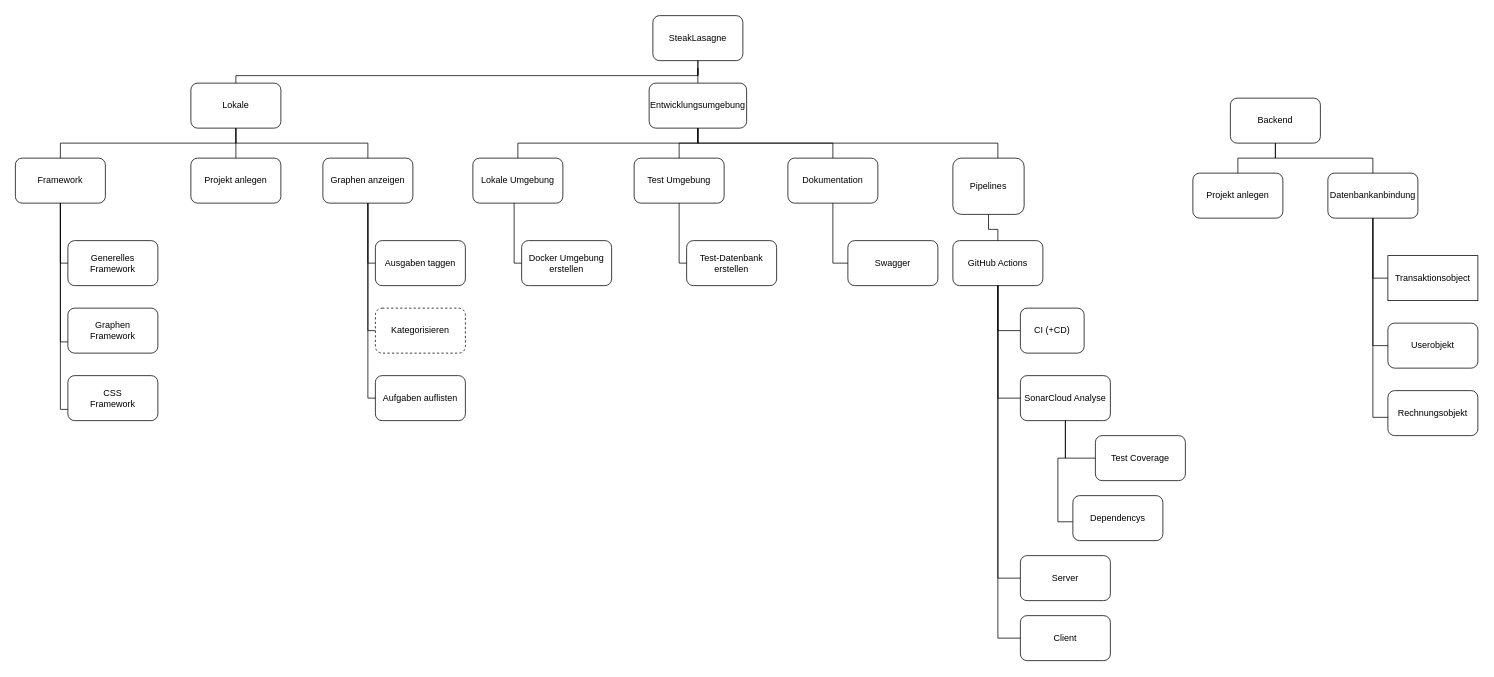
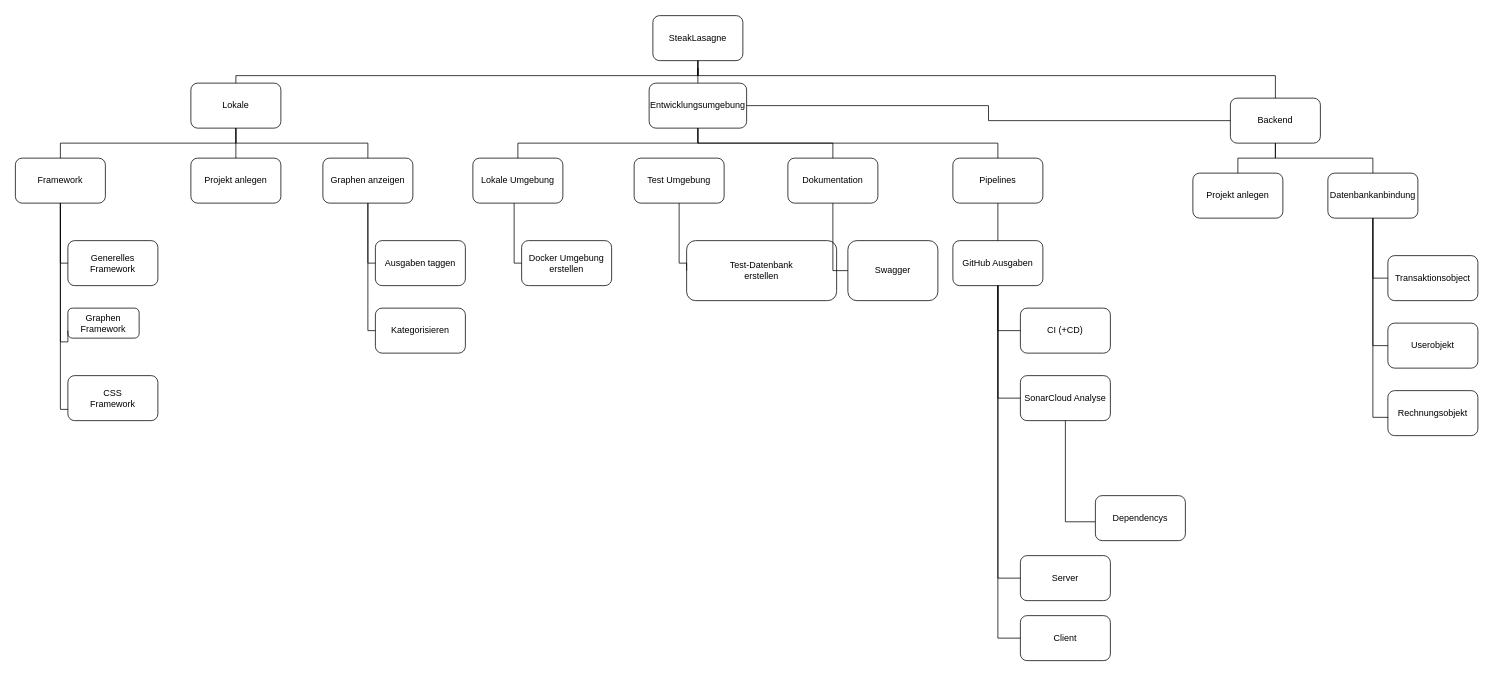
edge "SteakLasagne" -- "Backend": added
edge "Entwicklungsumgebung" -- "Test Umgebung": now "Entwicklungsumgebung" -- "Backend"
node "Pipelines": size 71x56 -> 90x45
node "Test-Datenbank erstellen": size 90x45 -> 150x60
node "Swagger": size 90x45 -> 90x60
node "GitHub Actions": label "GitHub Actions" -> "GitHub Ausgaben"
node "Transaktionsobject": shape rectangle -> rounded rectangle
node "Graphen Framework": size 90x45 -> 71x30
node "Kategorisieren": style dashed -> solid
node "CI (+CD)": size 64x45 -> 90x45
edge "Graphen anzeigen" -- "Aufgaben auflisten": removed
node "Aufgaben auflisten": removed
edge "SonarCloud Analyse" -- "Test Coverage": removed
node "Test Coverage": removed
node "Dependencys": moved (1118, 518) -> (1140, 518)
